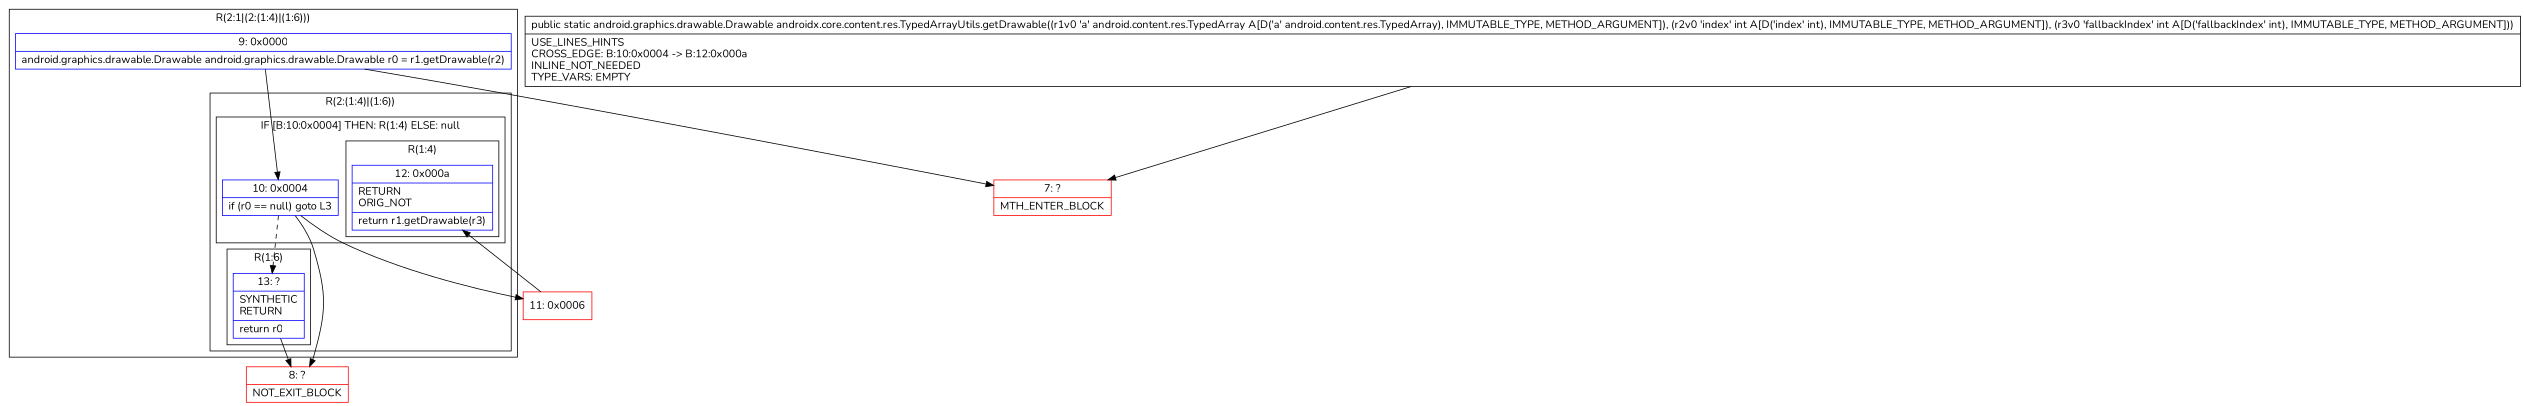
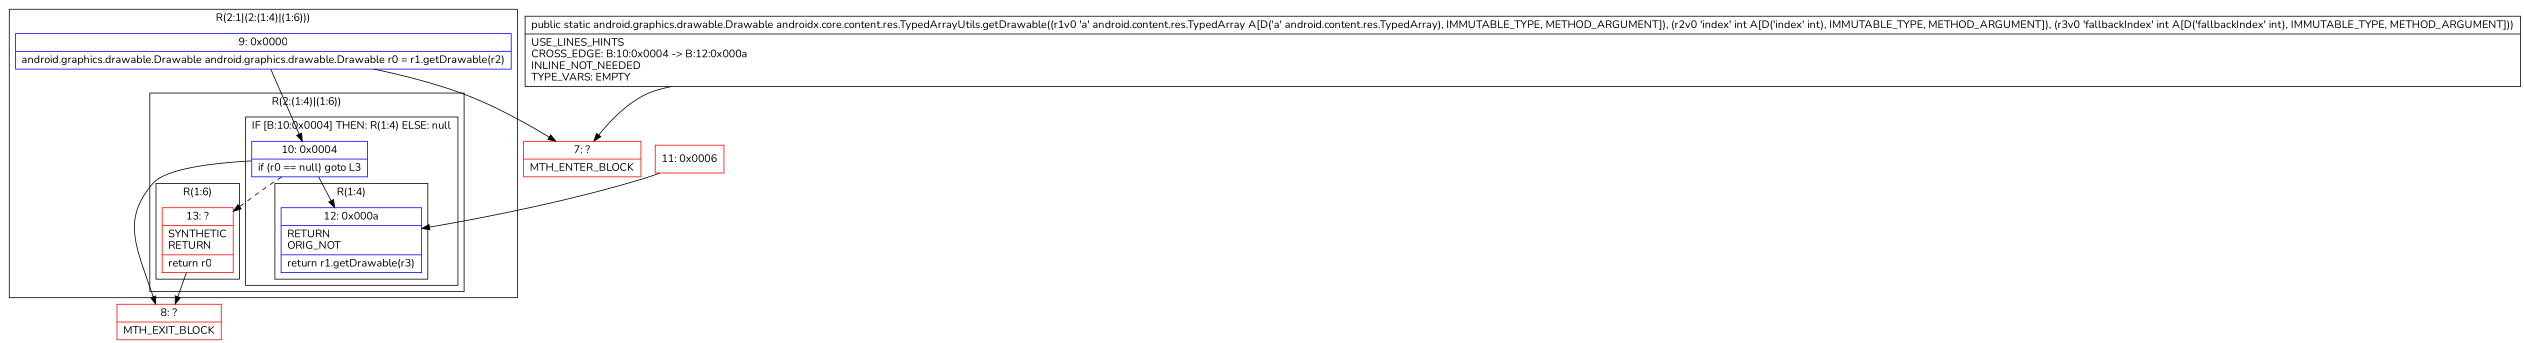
edge "10: 0x0004" -> "11: 0x0006": now "10: 0x0004" -> "12: 0x000a"
node "13: ?": color blue -> red
node "8: ?": text "NOT_EXIT_BLOCK" -> "MTH_EXIT_BLOCK"
